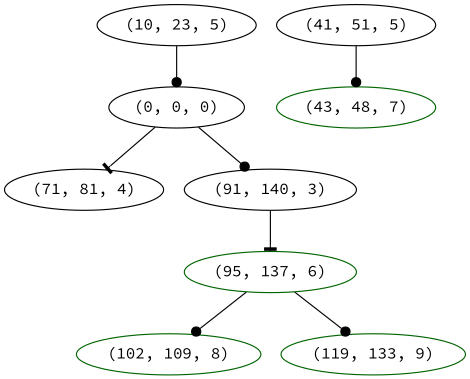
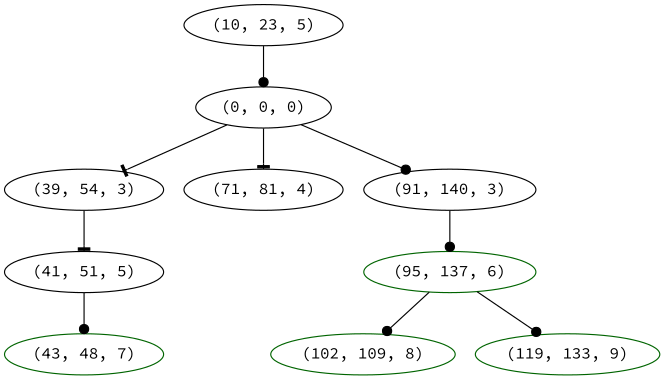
node "(39, 54, 3)": added
edge "(91, 140, 3)" -> "(95, 137, 6)": arrowhead tee -> dot
